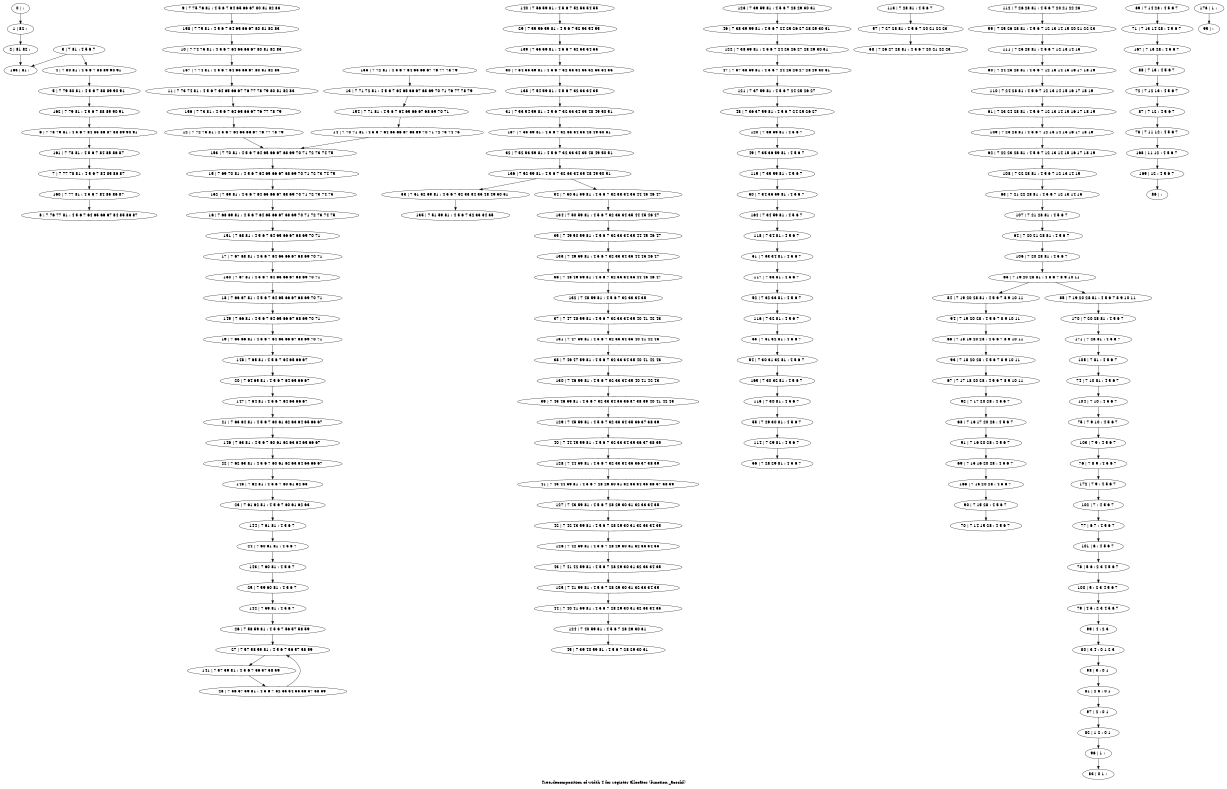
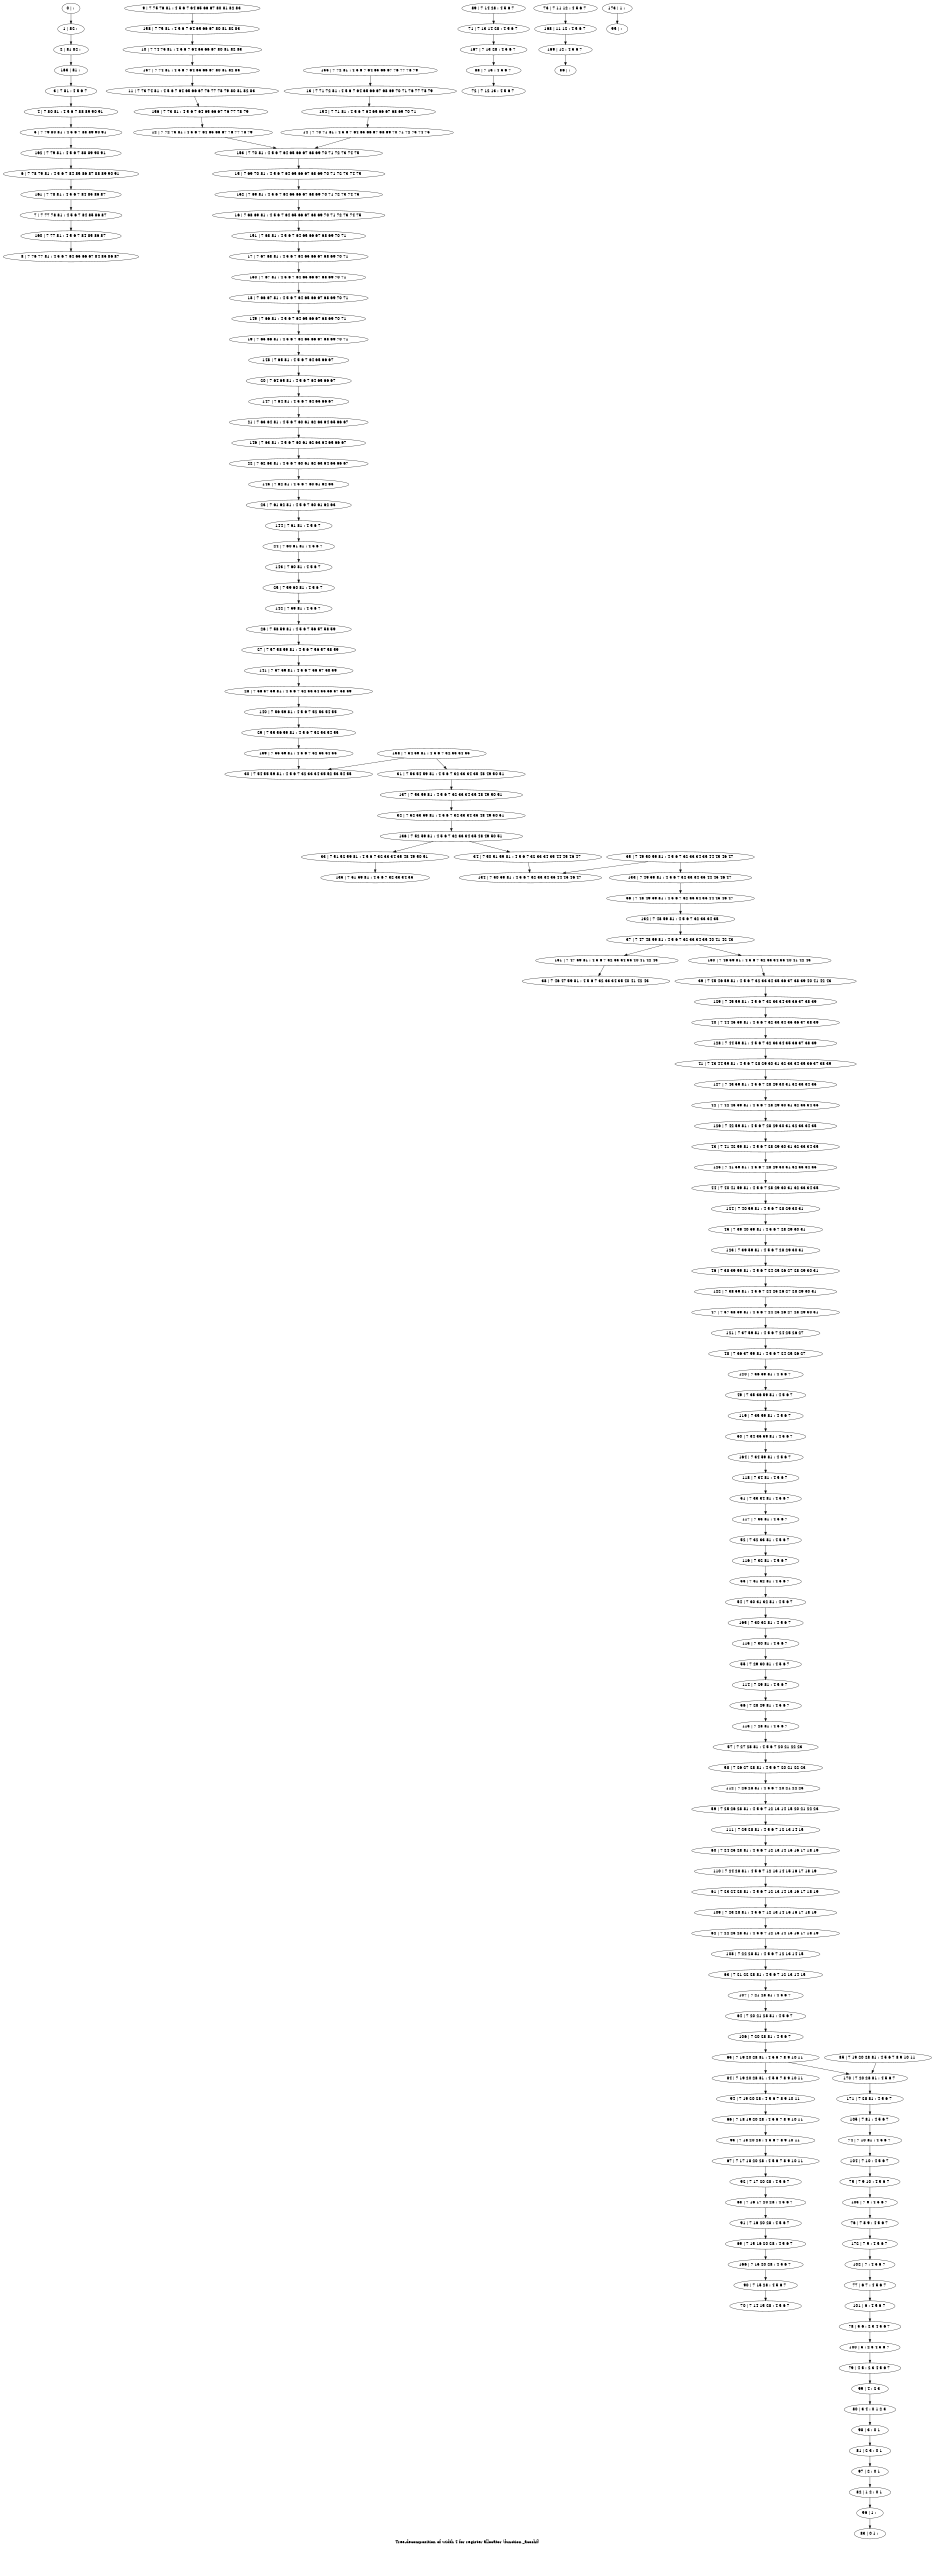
edge "3 | 7 81 : 4 5 6 7" -> "163 | 81 :": reversed
edge "30 | 7 54 55 59 81 : 4 5 6 7 32 33 34 35 52 53 54 55" -> "138 | 7 54 59 81 : 4 5 6 7 32 33 34 35": reversed
node "87 | 7 12 : 4 5 6 7": removed
edge "134 | 7 50 59 81 : 4 5 6 7 32 33 34 35 44 45 46 47" -> "35 | 7 49 50 59 81 : 4 5 6 7 32 33 34 35 44 45 46 47": reversed
edge "65 | 7 19 20 28 81 : 4 5 6 7 8 9 10 11" -> "85 | 7 19 20 28 81 : 4 5 6 7 8 9 10 11": now "65 | 7 19 20 28 81 : 4 5 6 7 8 9 10 11" -> "170 | 7 20 28 81 : 4 5 6 7"
edge "38 | 7 46 47 59 81 : 4 5 6 7 32 33 34 35 40 41 42 43" -> "130 | 7 46 59 81 : 4 5 6 7 32 33 34 35 40 41 42 43": now "37 | 7 47 48 59 81 : 4 5 6 7 32 33 34 35 40 41 42 43" -> "130 | 7 46 59 81 : 4 5 6 7 32 33 34 35 40 41 42 43"
edge "28 | 7 56 57 59 81 : 4 5 6 7 52 53 54 55 56 57 58 59" -> "27 | 7 57 58 59 81 : 4 5 6 7 56 57 58 59": now "28 | 7 56 57 59 81 : 4 5 6 7 52 53 54 55 56 57 58 59" -> "140 | 7 56 59 81 : 4 5 6 7 52 53 54 55"
edge "45 | 7 39 40 59 81 : 4 5 6 7 28 29 30 31" -> "123 | 7 39 59 81 : 4 5 6 7 28 29 30 31": added
edge "56 | 7 28 29 81 : 4 5 6 7" -> "113 | 7 28 81 : 4 5 6 7": added
edge "58 | 7 26 27 28 81 : 4 5 6 7 20 21 22 23" -> "112 | 7 26 28 81 : 4 5 6 7 20 21 22 23": added
